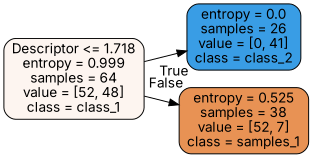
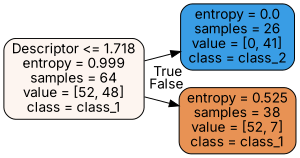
node "entropy = 0.525 samples = 38 value = [52, 7] class = samples_1": label "entropy = 0.525 samples = 38 value = [52, 7] class = samples_1" -> "entropy = 0.525 samples = 38 value = [52, 7] class = class_1"
